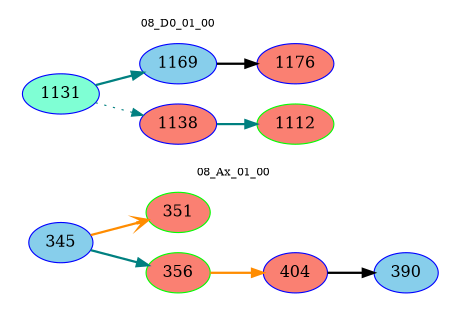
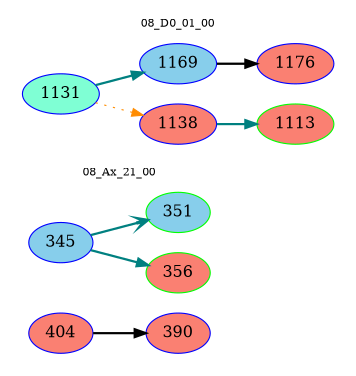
edge "1131" -> "1138": color teal -> darkorange
node "1112": label "1112" -> "1113"
cluster "08_Ax_01_00": label "08_Ax_01_00" -> "08_Ax_21_00"
node "351": fillcolor salmon -> skyblue
edge "345" -> "351": color darkorange -> teal
edge "356" -> "404": removed
node "390": fillcolor skyblue -> salmon
